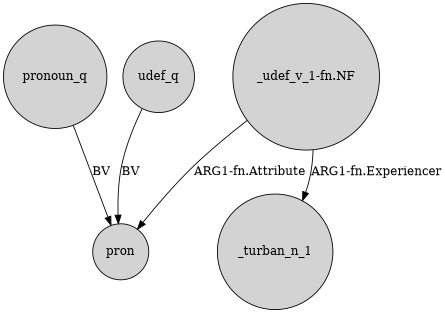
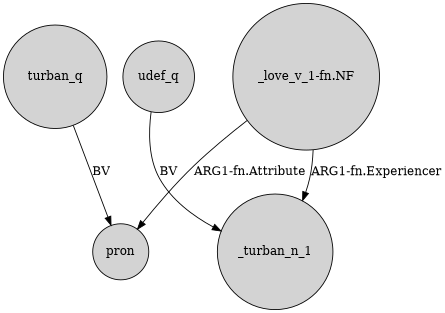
node "pronoun_q": label "pronoun_q" -> "turban_q"
node "_udef_v_1-fn.NF": label "_udef_v_1-fn.NF" -> "_love_v_1-fn.NF"
edge "udef_q" -> "pron": now "udef_q" -> "_turban_n_1"
